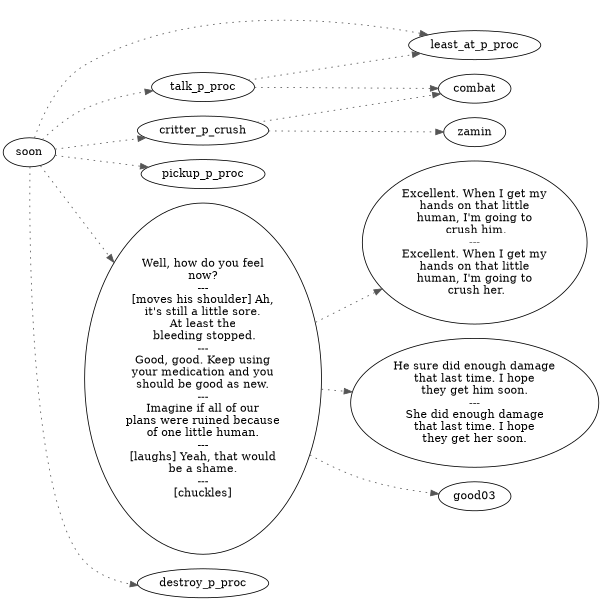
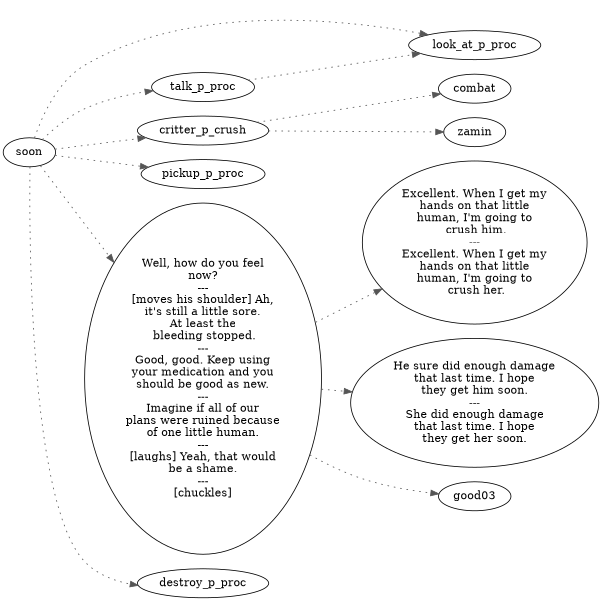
node "least_at_p_proc": label "least_at_p_proc" -> "look_at_p_proc"
edge "talk_p_proc" -> "combat": removed
